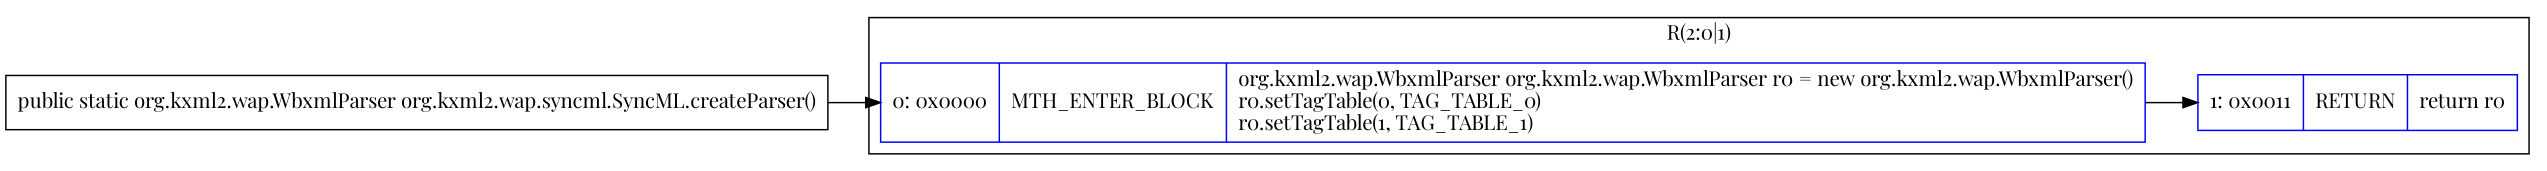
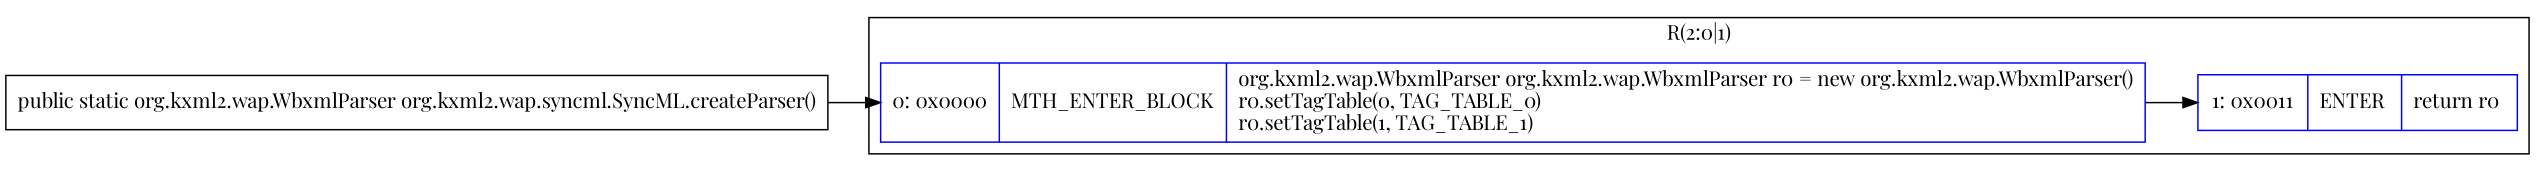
node "1: 0x0011": text "RETURN" -> "ENTER"
